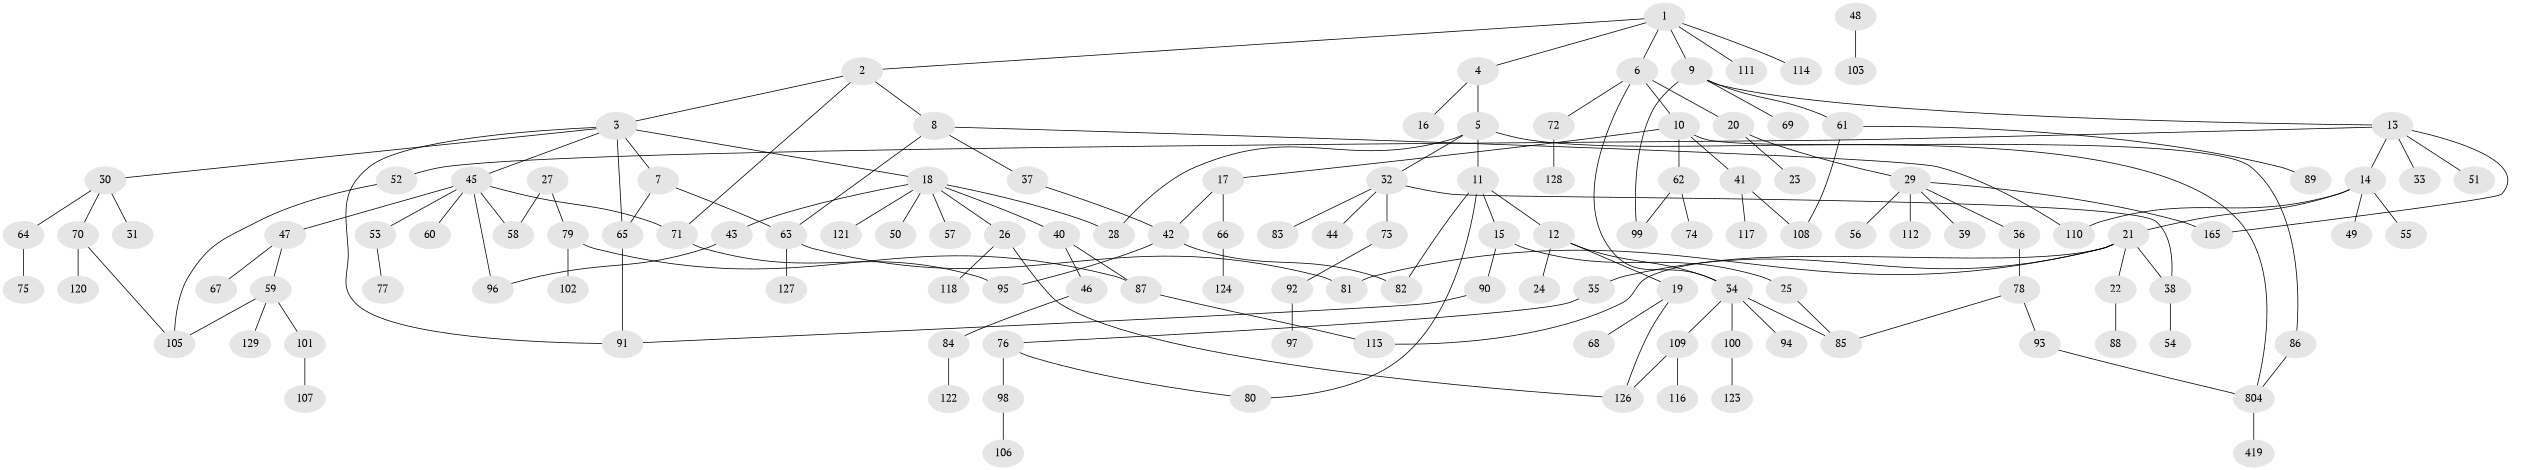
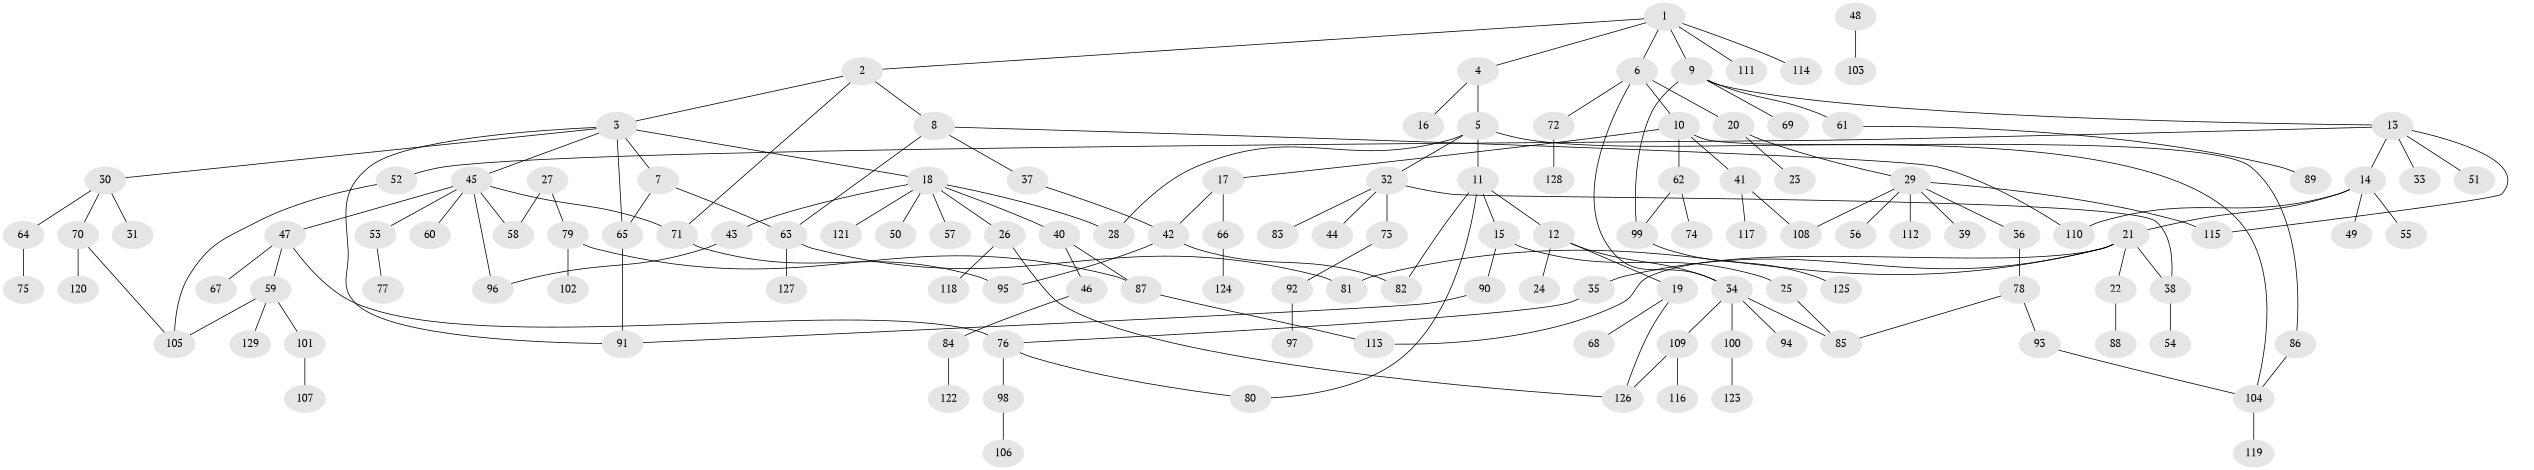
edge "61" -- "108": now "29" -- "108"
node "165": label "165" -> "115"
node "125": added
edge "47" -- "76": added
node "804": label "804" -> "104"
node "419": label "419" -> "119"
